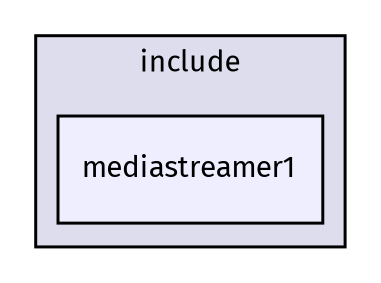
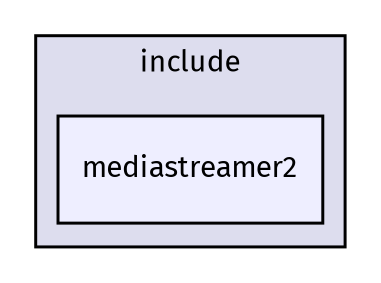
node "mediastreamer1": label "mediastreamer1" -> "mediastreamer2"
